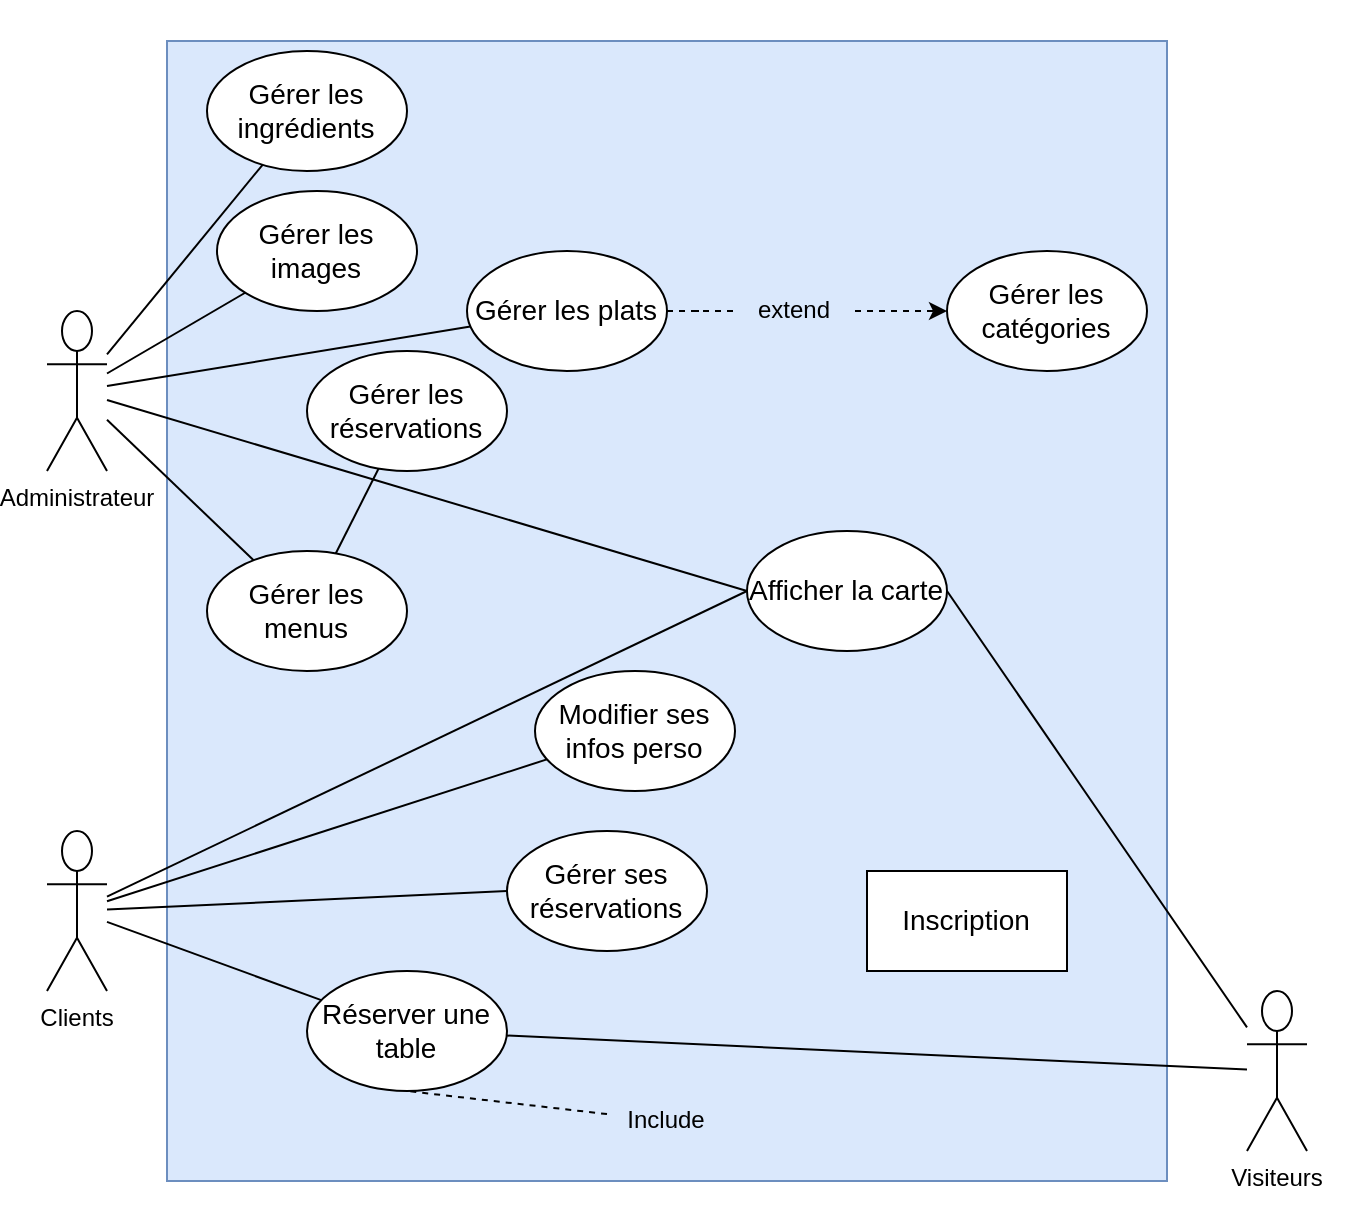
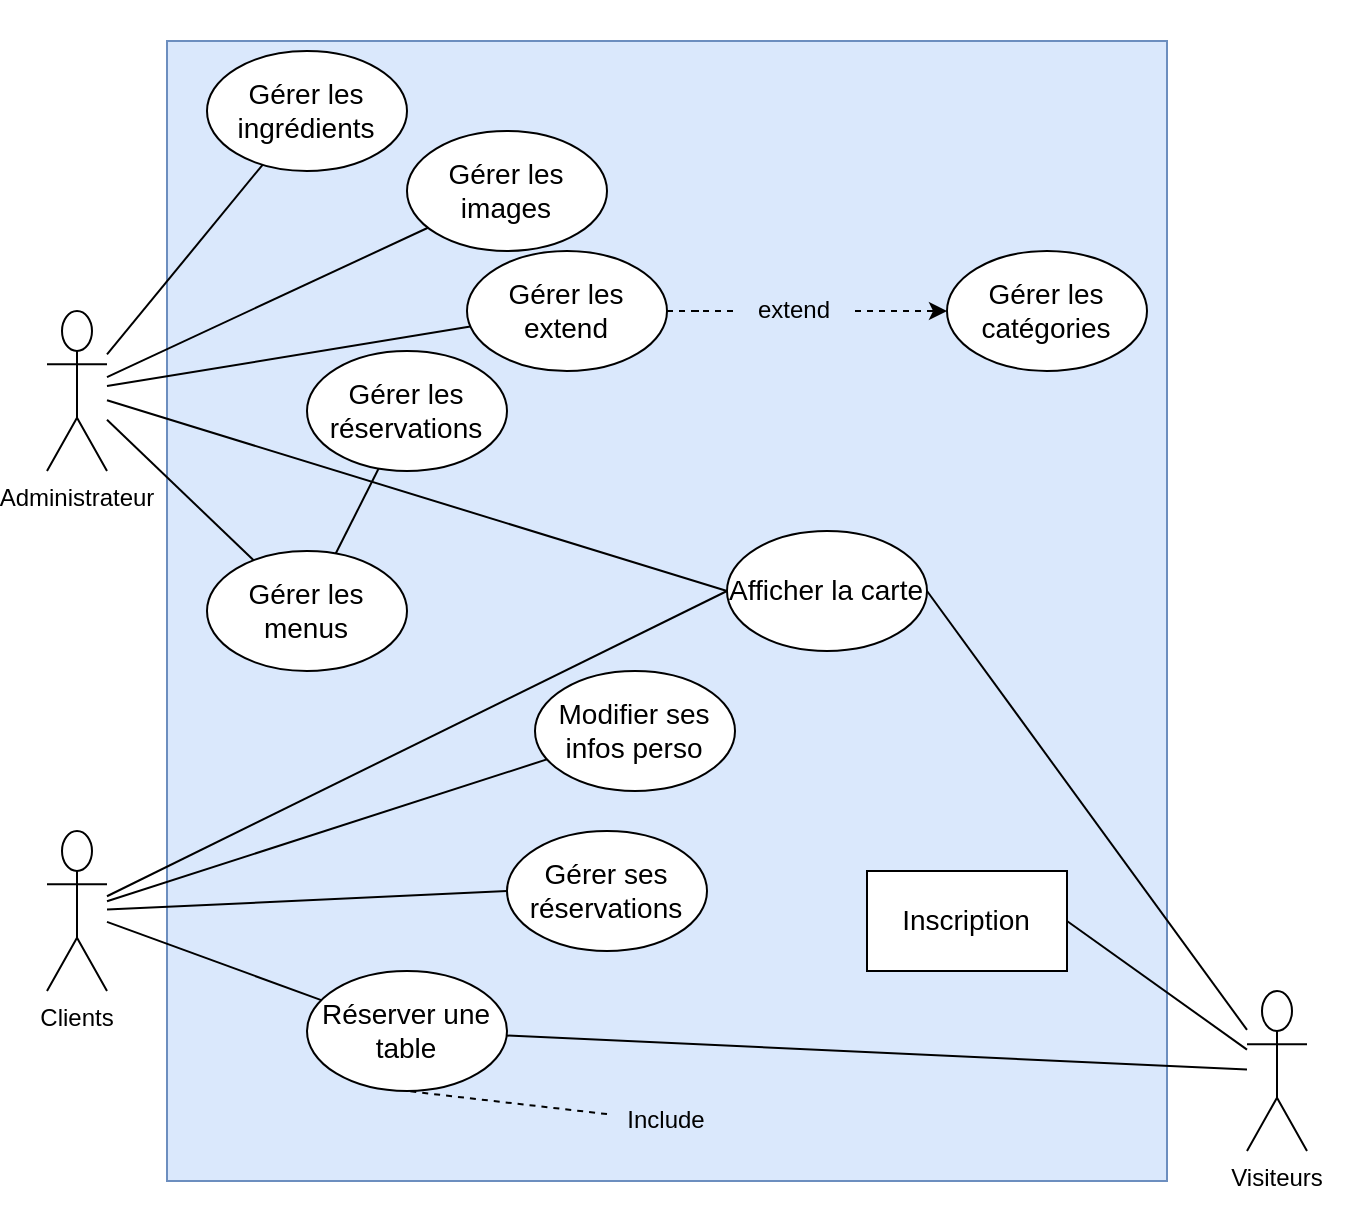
node "Gérer les images": moved (317, 251) -> (507, 191)
node "Gérer les plats": label "Gérer les plats" -> "Gérer les extend"
node "Afficher la carte": moved (847, 591) -> (827, 591)
edge "Inscription" -- "Visiteurs": added
